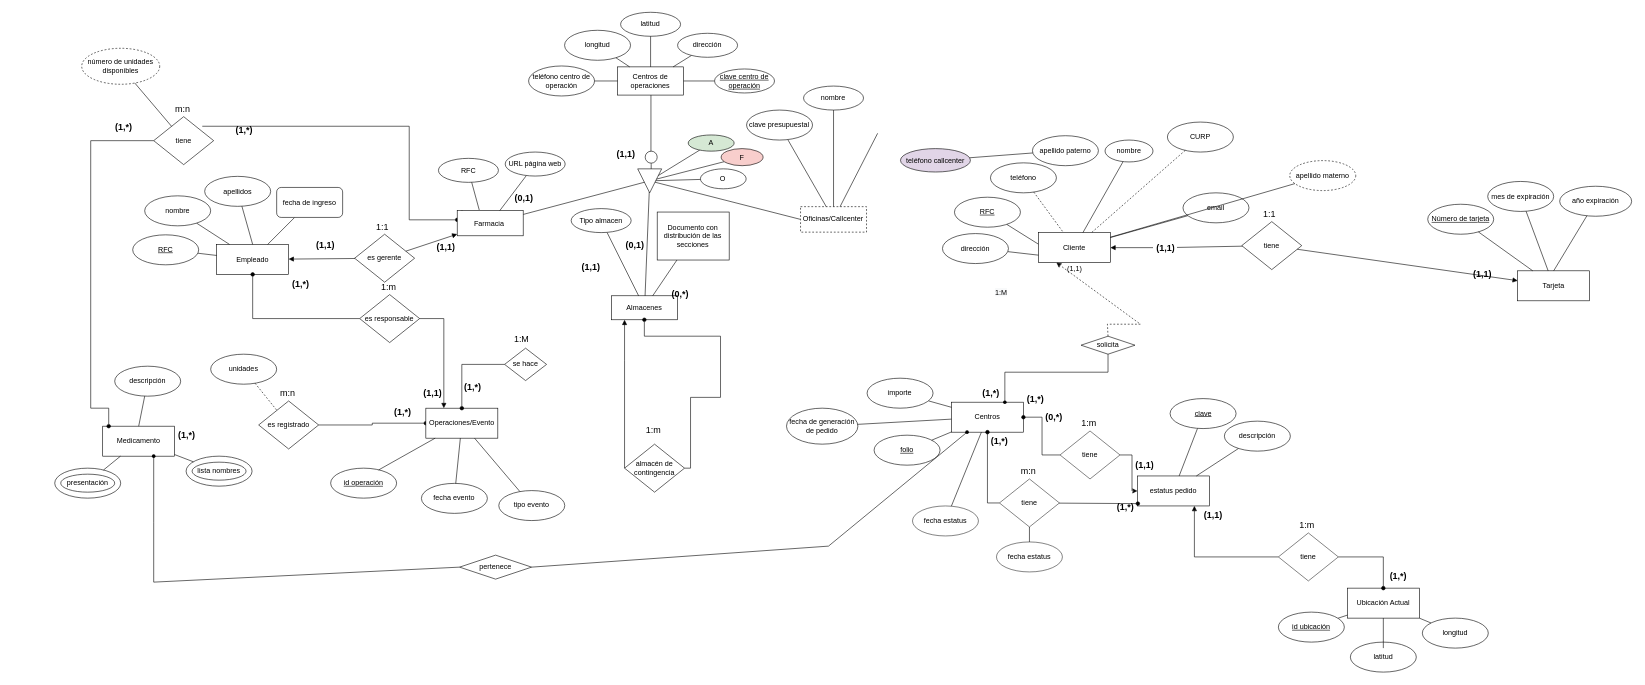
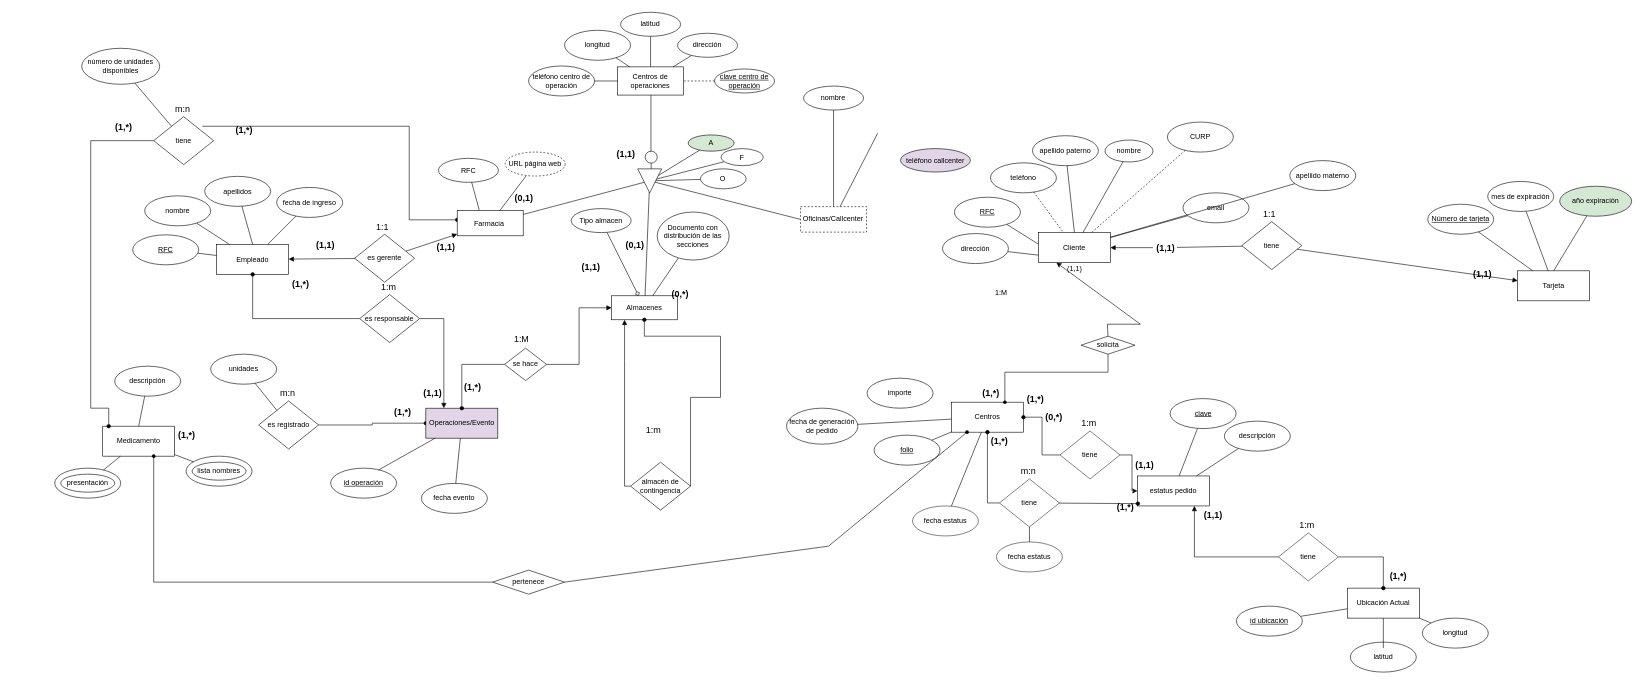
node "número de unidades disponibles": style dashed -> solid
edge "Centros de operaciones" -- "clave centro de operación": style solid -> dashed
node "clave presupuestal": removed
edge "apellido paterno" -- "teléfono callcenter": now "apellido paterno" -- "Cliente"
node "F": fillcolor #f8cecc -> #ffffff
node "URL página web": style solid -> dashed
edge "clave presupuestal" -- "Oficinas/Callcenter": removed
node "apellido materno": style dashed -> solid
node "año expiración": fillcolor #ffffff -> #d5e8d4
node "fecha de ingreso": shape rounded rectangle -> ellipse
node "Documento con distribución de las secciones": shape rectangle -> ellipse
edge "Tipo almacen" -- "Almacenes": arrowhead none -> diamond
edge "solicita" -> "Cliente": style dashed -> solid
edge "se hace" -> "Almacenes": added
edge "unidades" -- "es registrado": style dashed -> solid
edge "importe" -- "Centros": removed
node "Operaciones/Evento": fillcolor #ffffff -> #e1d5e7
edge "Operaciones/Evento" -- "tipo evento": removed
node "almacén de contingencia": moved (654, 468) -> (660, 486)
node "tipo evento": removed
node "pertenece": moved (495, 567) -> (528, 582)
node "id ubicación": moved (1311, 627) -> (1269, 621)
